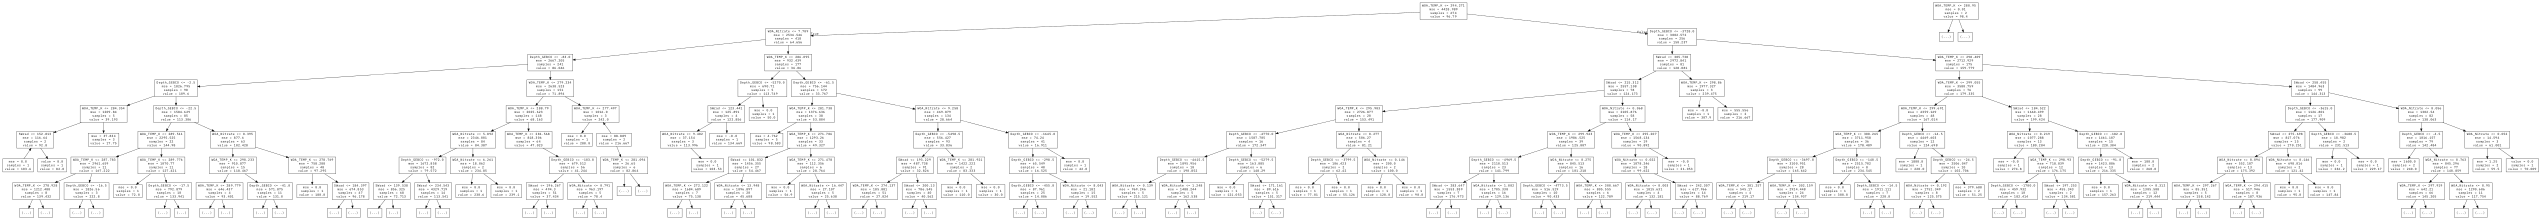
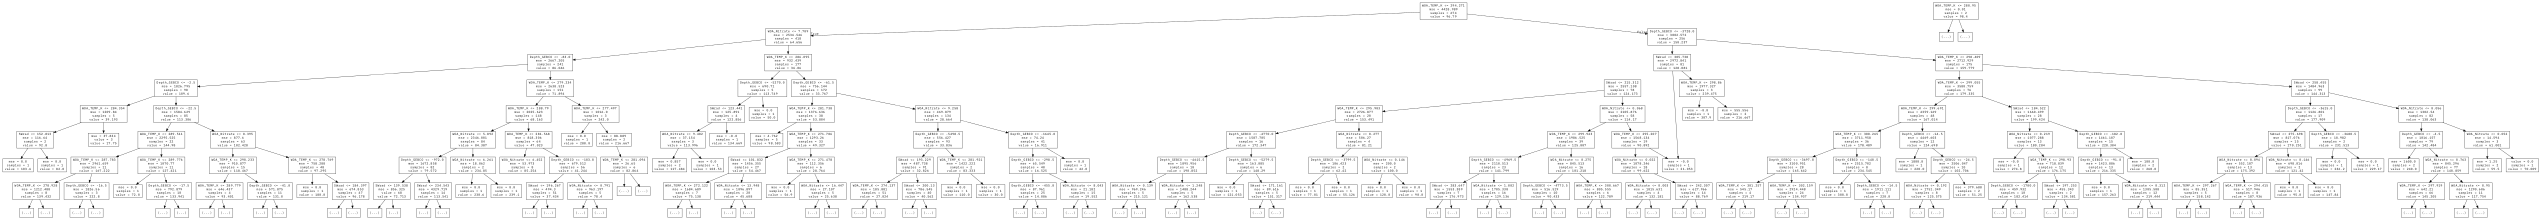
edge "SWrad <= 305.738 mse = 2972.841 samples = 81 value = 128.081" -> "SWrad <= 215.312 mse = 2557.108 samples = 78 value = 124.173": now "SWrad <= 305.738 mse = 2972.841 samples = 81 value = 128.081" -> "mse = -0.0 samples = 1 value = 21.053"
edge "mse = 88.889 samples = 2 value = 216.667" -> "WOA_TEMP_K <= 277.497 mse = 1016.0 samples = 3 value = 242.0": reversed
node "mse = 37.834 samples = 3 value = 17.75": label "mse = 37.834 samples = 3 value = 17.75" -> "mse = 37.834 value = 3 value = 17.75"
edge "WOA_Nitrate <= 0.277 mse = 506.27 samples = 4 value = 81.21" -> "WOA_Nitrate <= 0.146 mse = 200.0 samples = 2 value = 100.0": removed
edge "mse = 0.0 samples = 1 value = 103.6" -> "SWrad <= 152.813 mse = 116.64 samples = 2 value = 92.8": reversed
node "value = 0.0 samples = 1 value = 82.0": label "value = 0.0 samples = 1 value = 82.0" -> "mse = 0.0 samples = 1 value = 82.0"
node "WOA_Nitrate <= 6.452 mse = 53.973 samples = 8 value = 85.254": added
node "mse = 0.857 samples = 2 value = 117.484": added
node "SWrad <= 139.538 mse = 856.325 samples = 68 value = 72.713": label "SWrad <= 139.538 mse = 856.325 samples = 68 value = 72.713" -> "SWrad <= 139.538 mse = 856.325 value = 68 value = 72.713"
